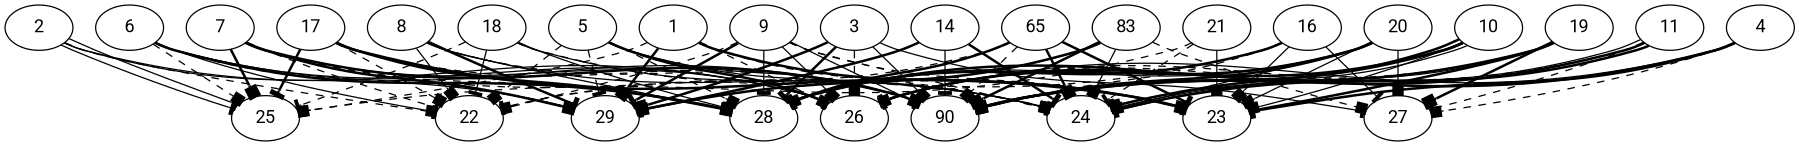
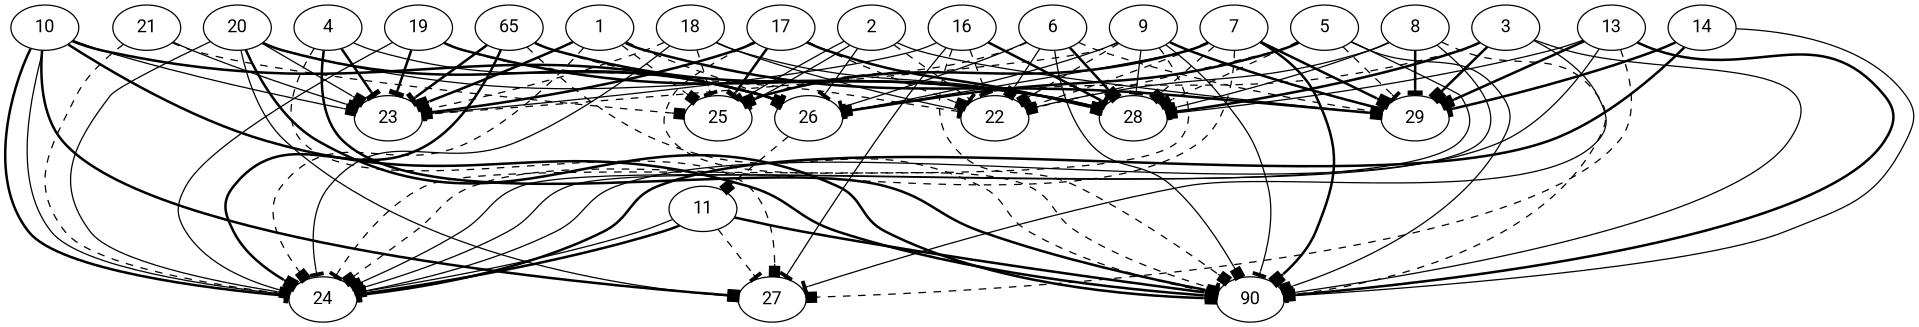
node "83": label "83" -> "13"
edge "19" -> "27": now "10" -> "27"
edge "11" -> "26": reversed
